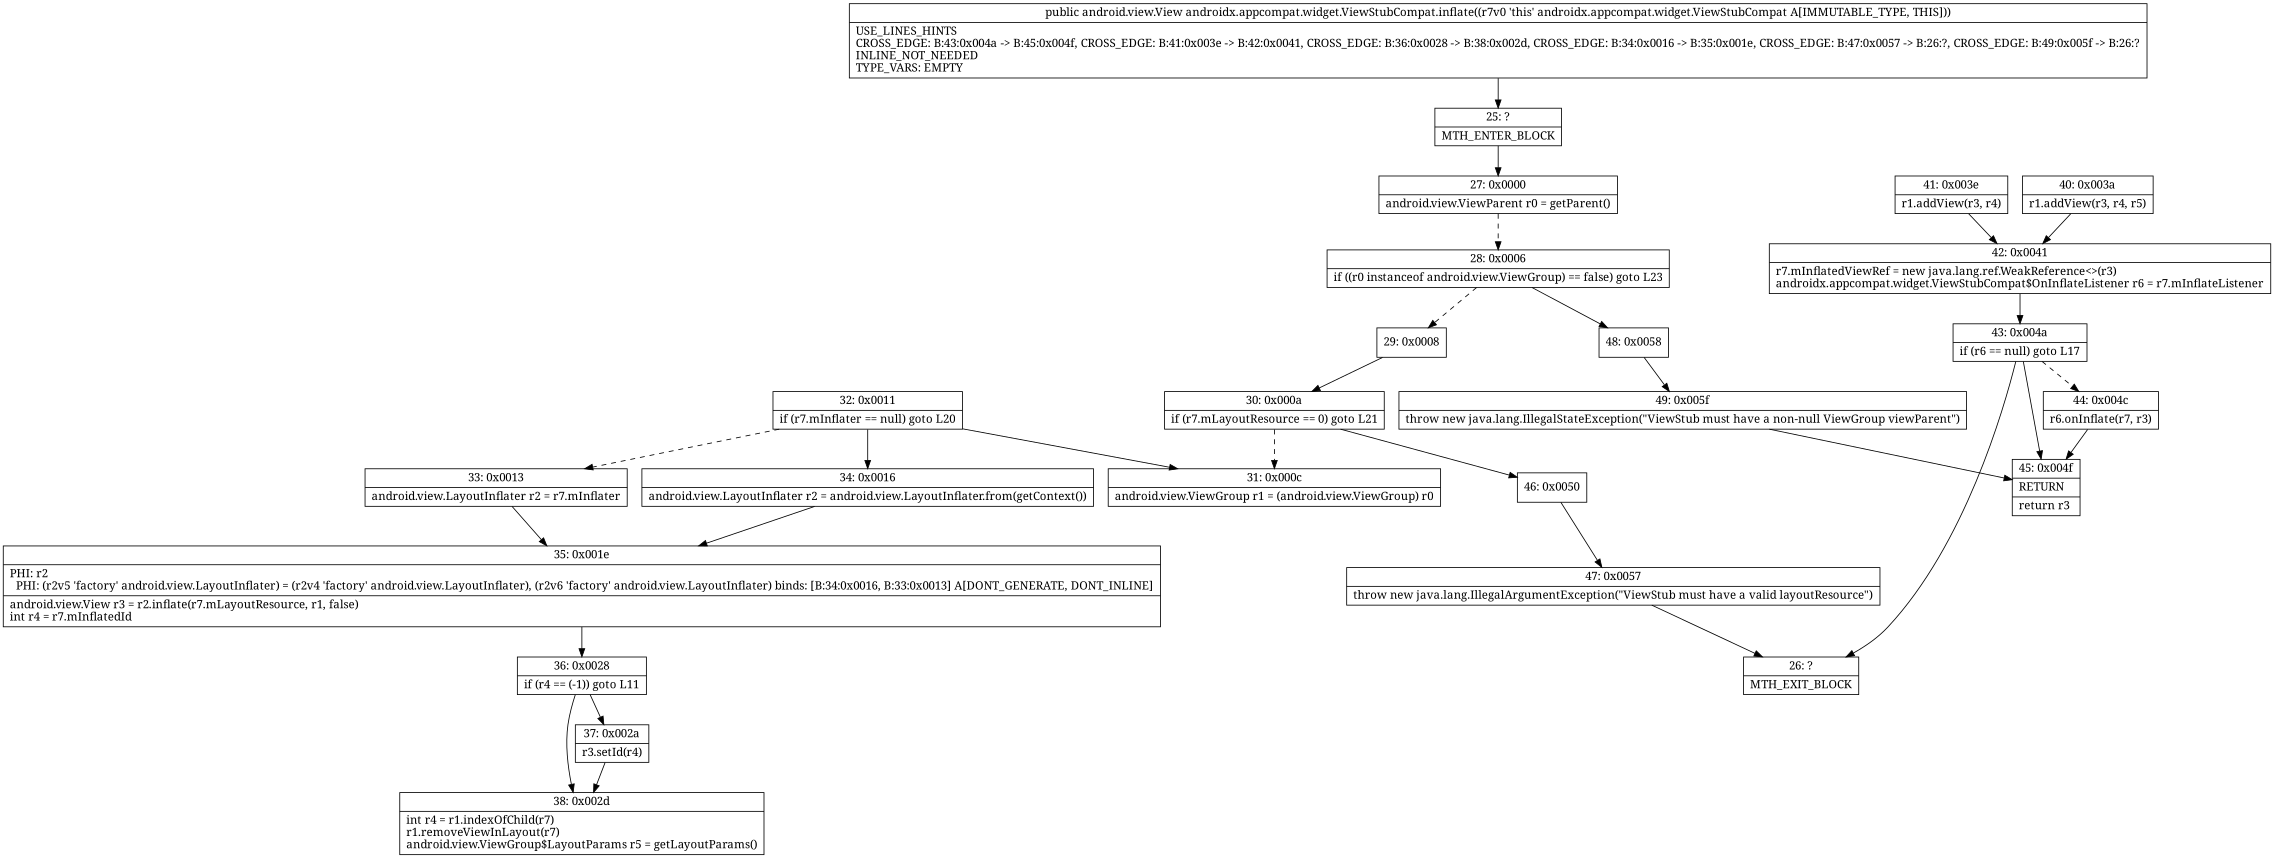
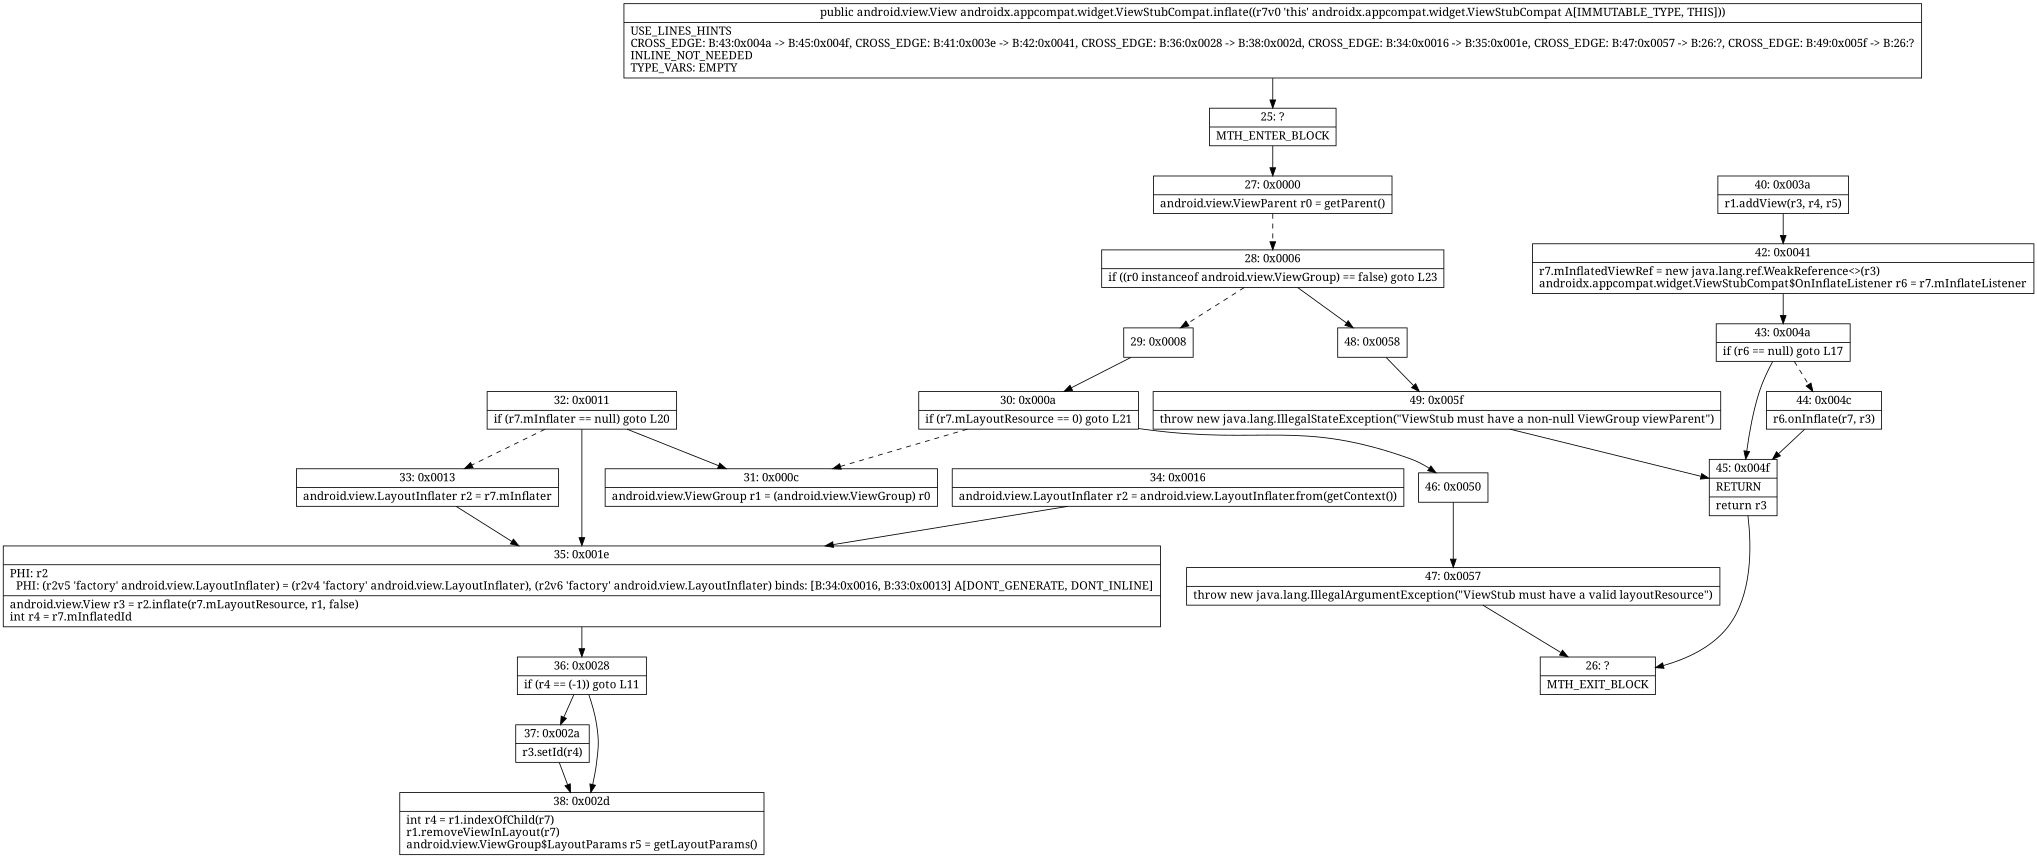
node "41: 0x003e": removed
edge "32: 0x0011" -> "34: 0x0016": now "32: 0x0011" -> "35: 0x001e"
edge "43: 0x004a" -> "26: ?": now "45: 0x004f" -> "26: ?"
